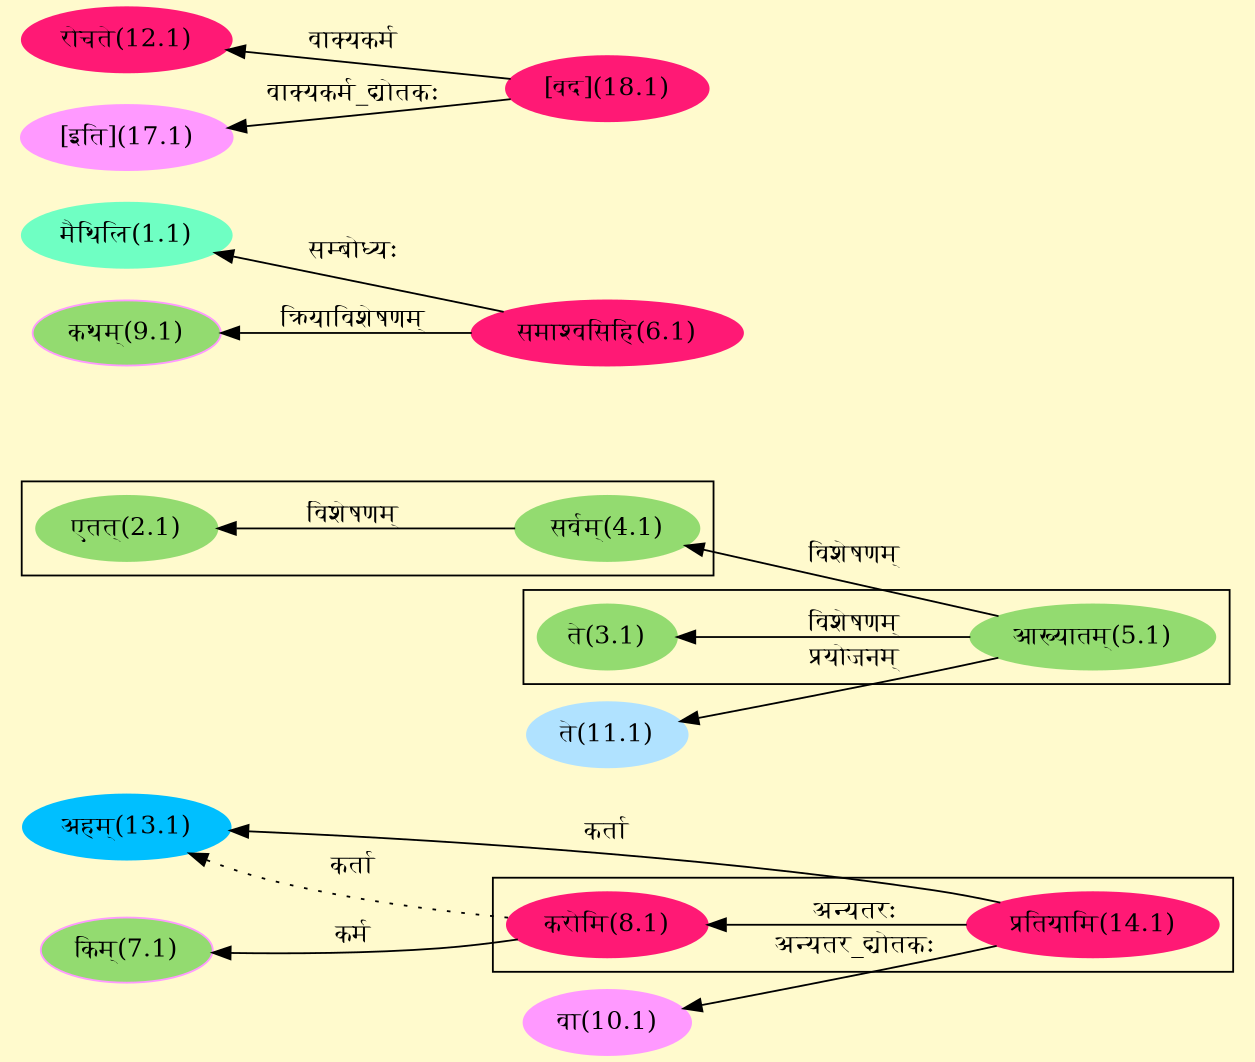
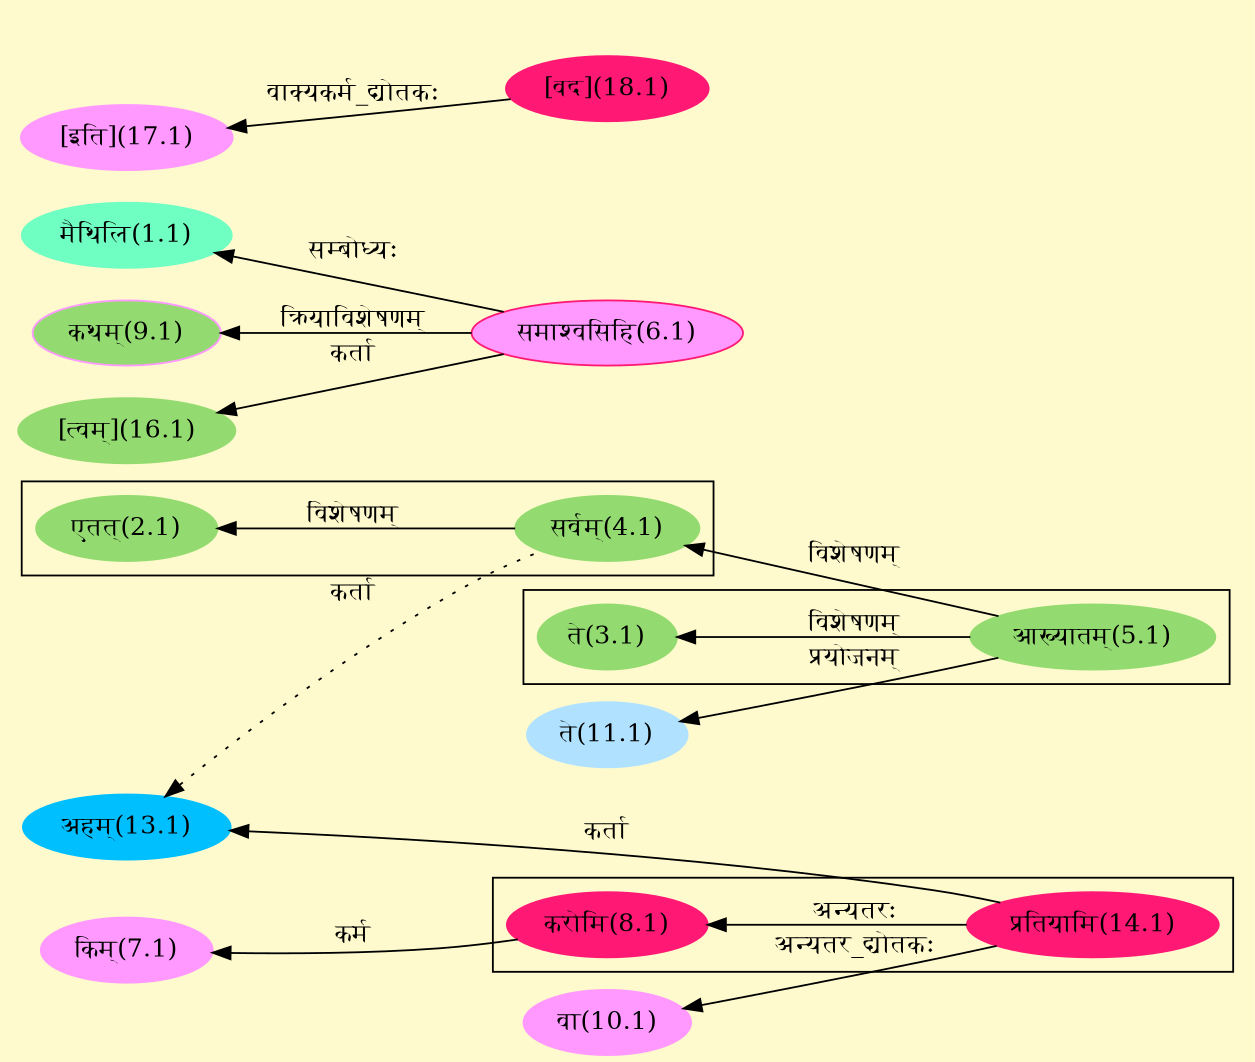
node "रोचते(12.1)": removed
node "समाश्वसिहि(6.1)": fillcolor #ff1975 -> #ff99ff
node "[त्वम्](16.1)": added
edge "करोमि(8.1)" -> "अहम्(13.1)": now "सर्वम्(4.1)" -> "अहम्(13.1)"
node "किम्(7.1)": fillcolor #93db70 -> #ff99ff
